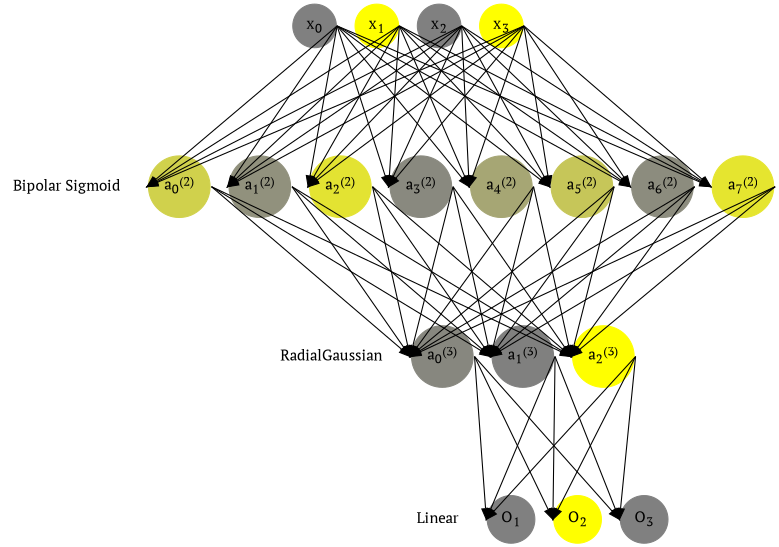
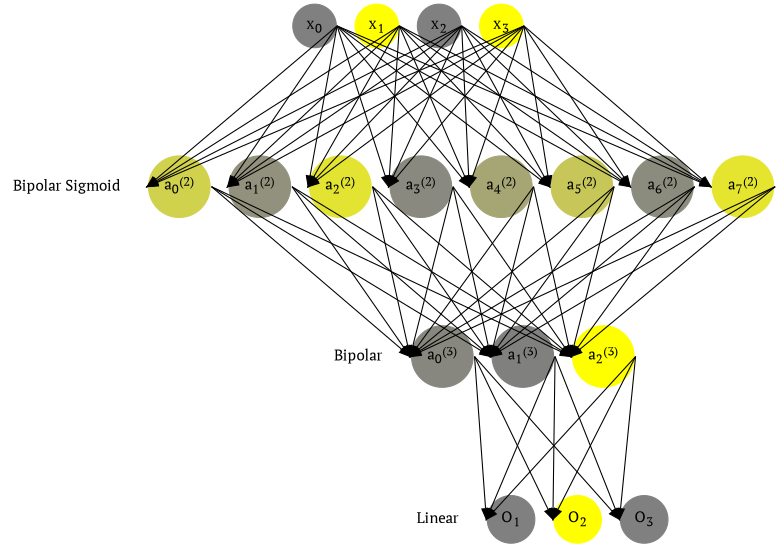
node "RadialGaussian": label "RadialGaussian" -> "Bipolar"
